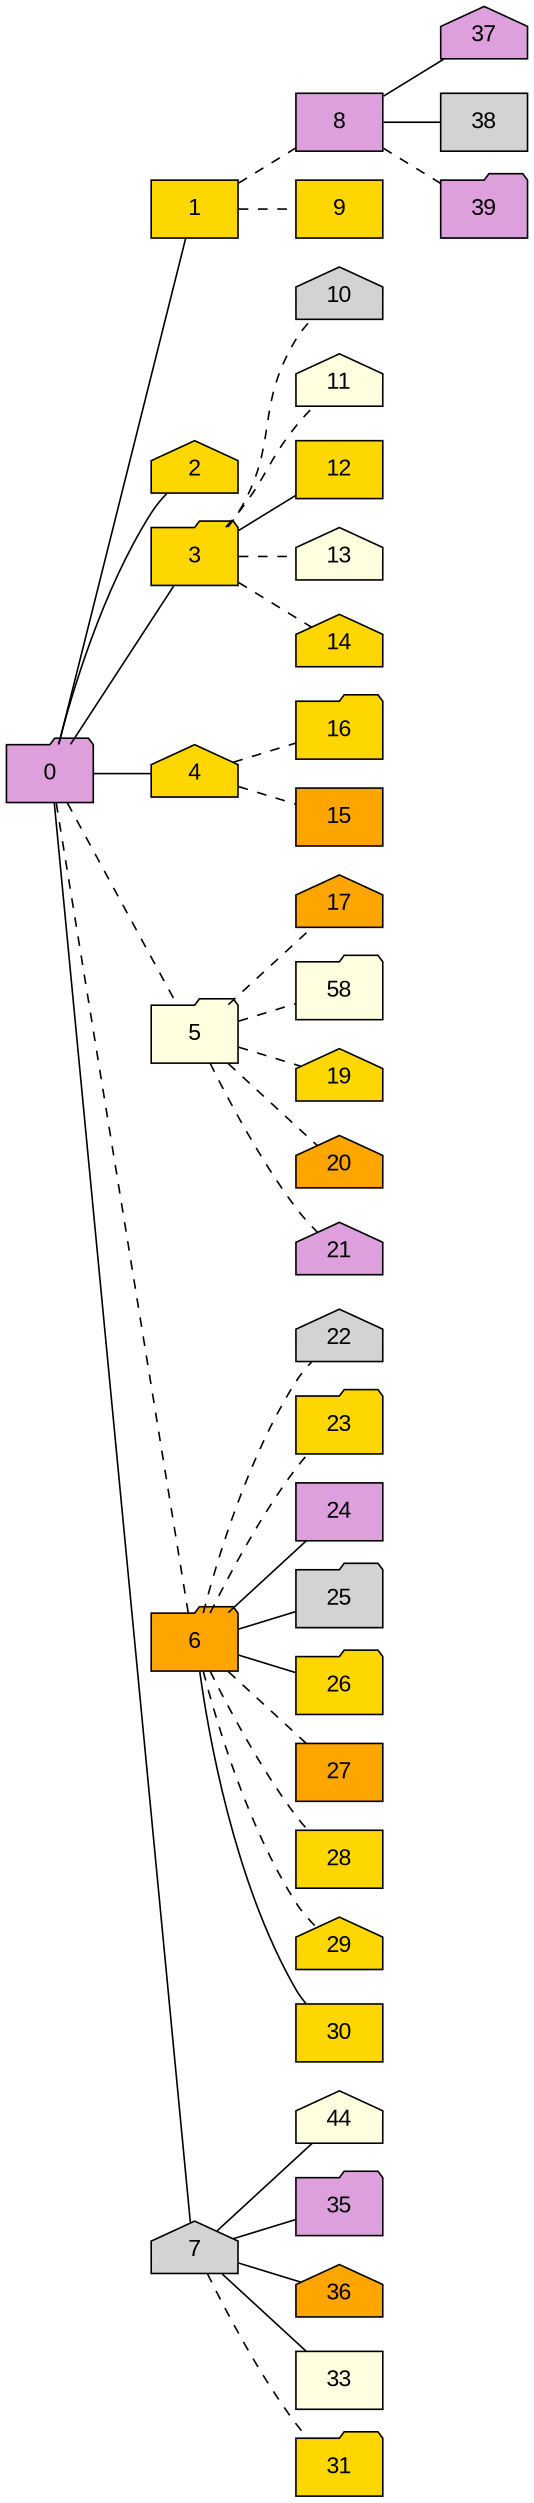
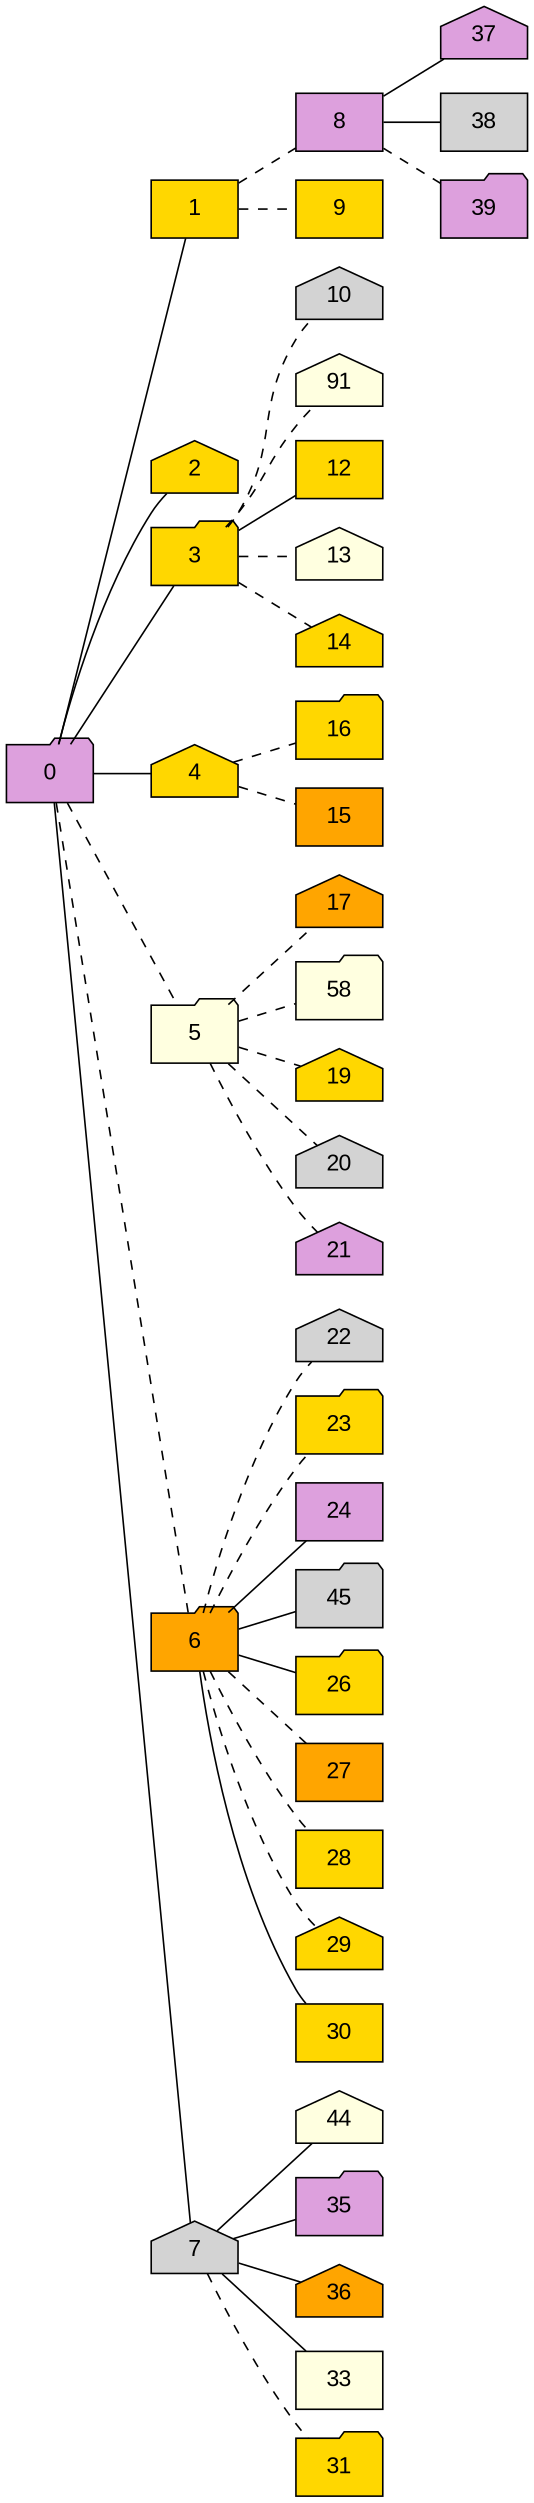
node "11": label "11" -> "91"
node "20": fillcolor orange -> lightgrey
node "25": label "25" -> "45"
